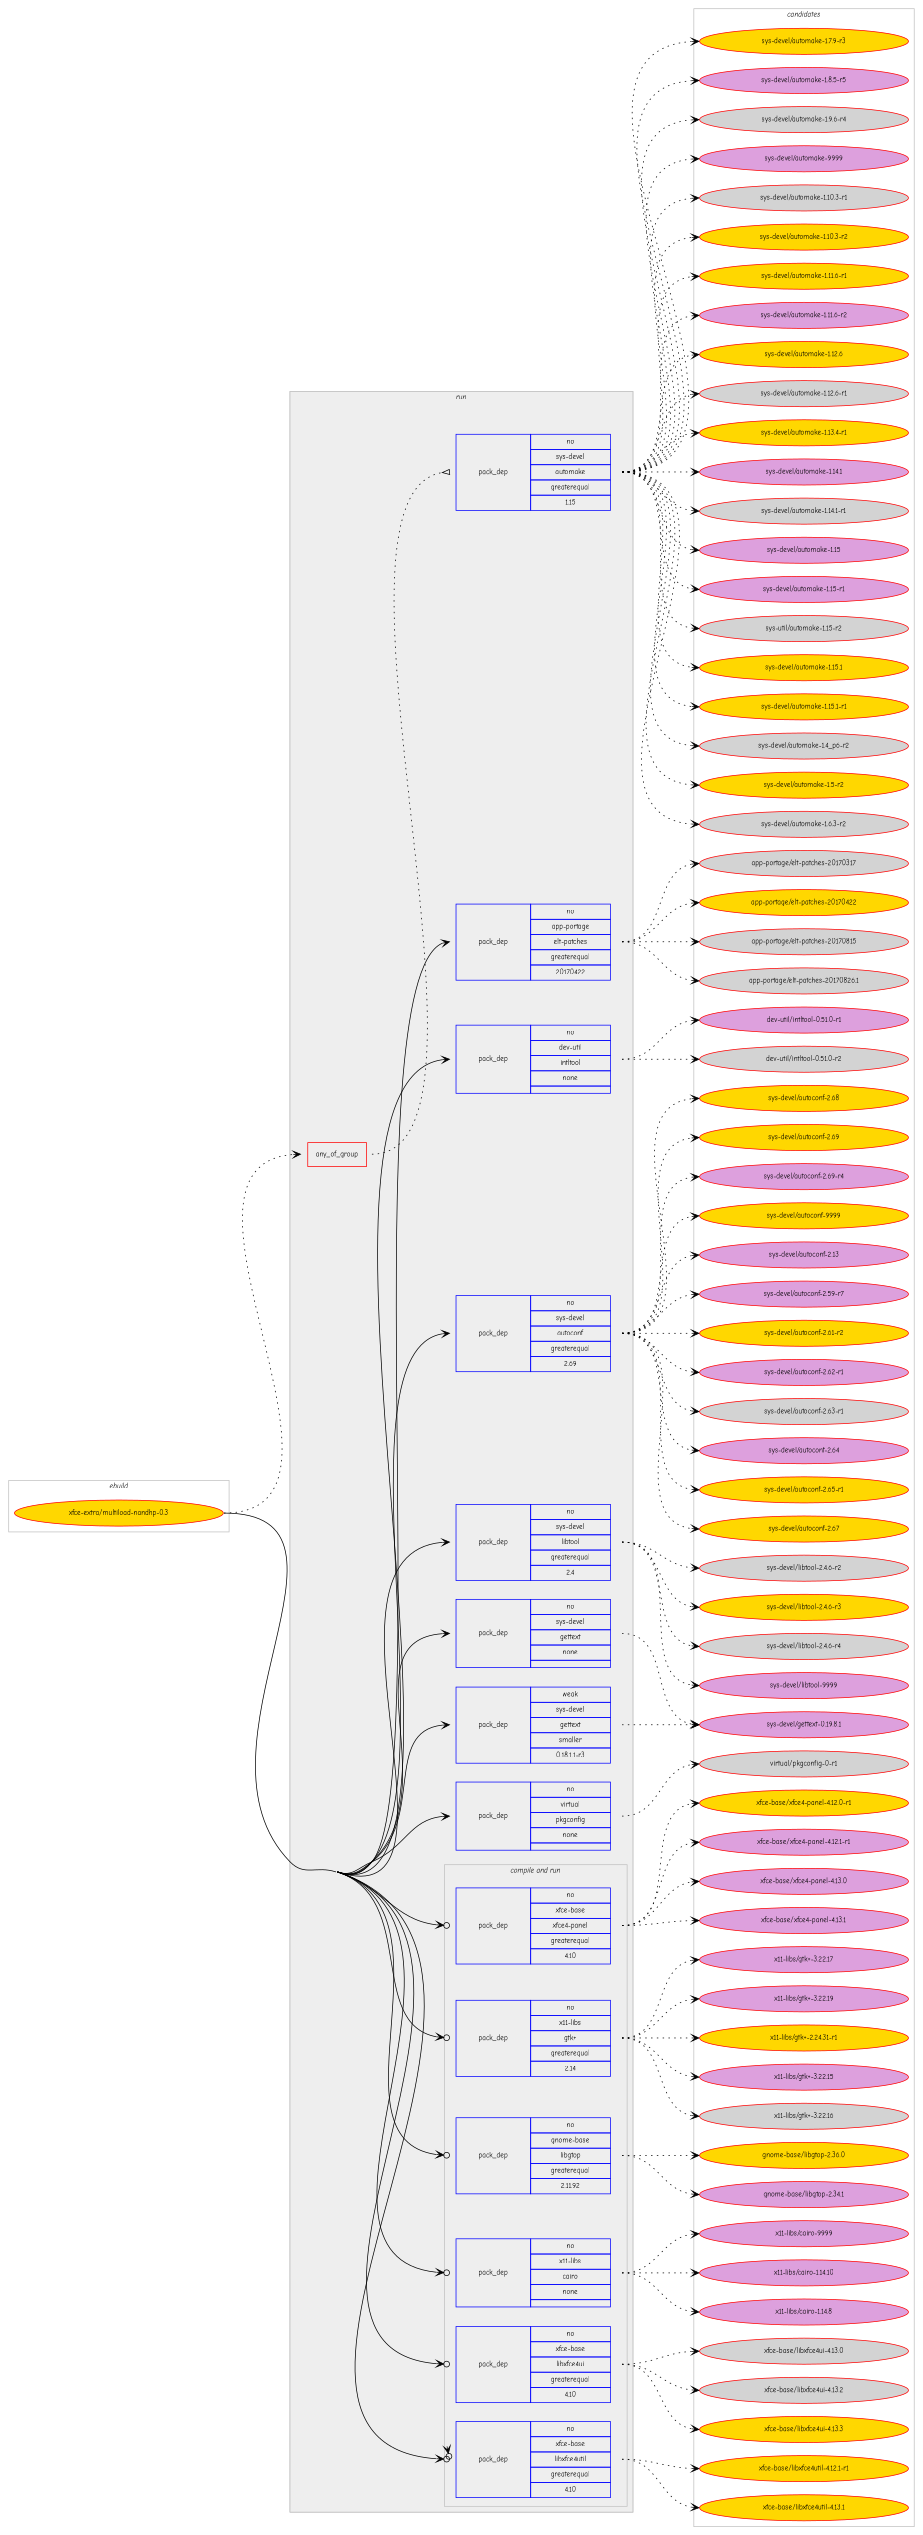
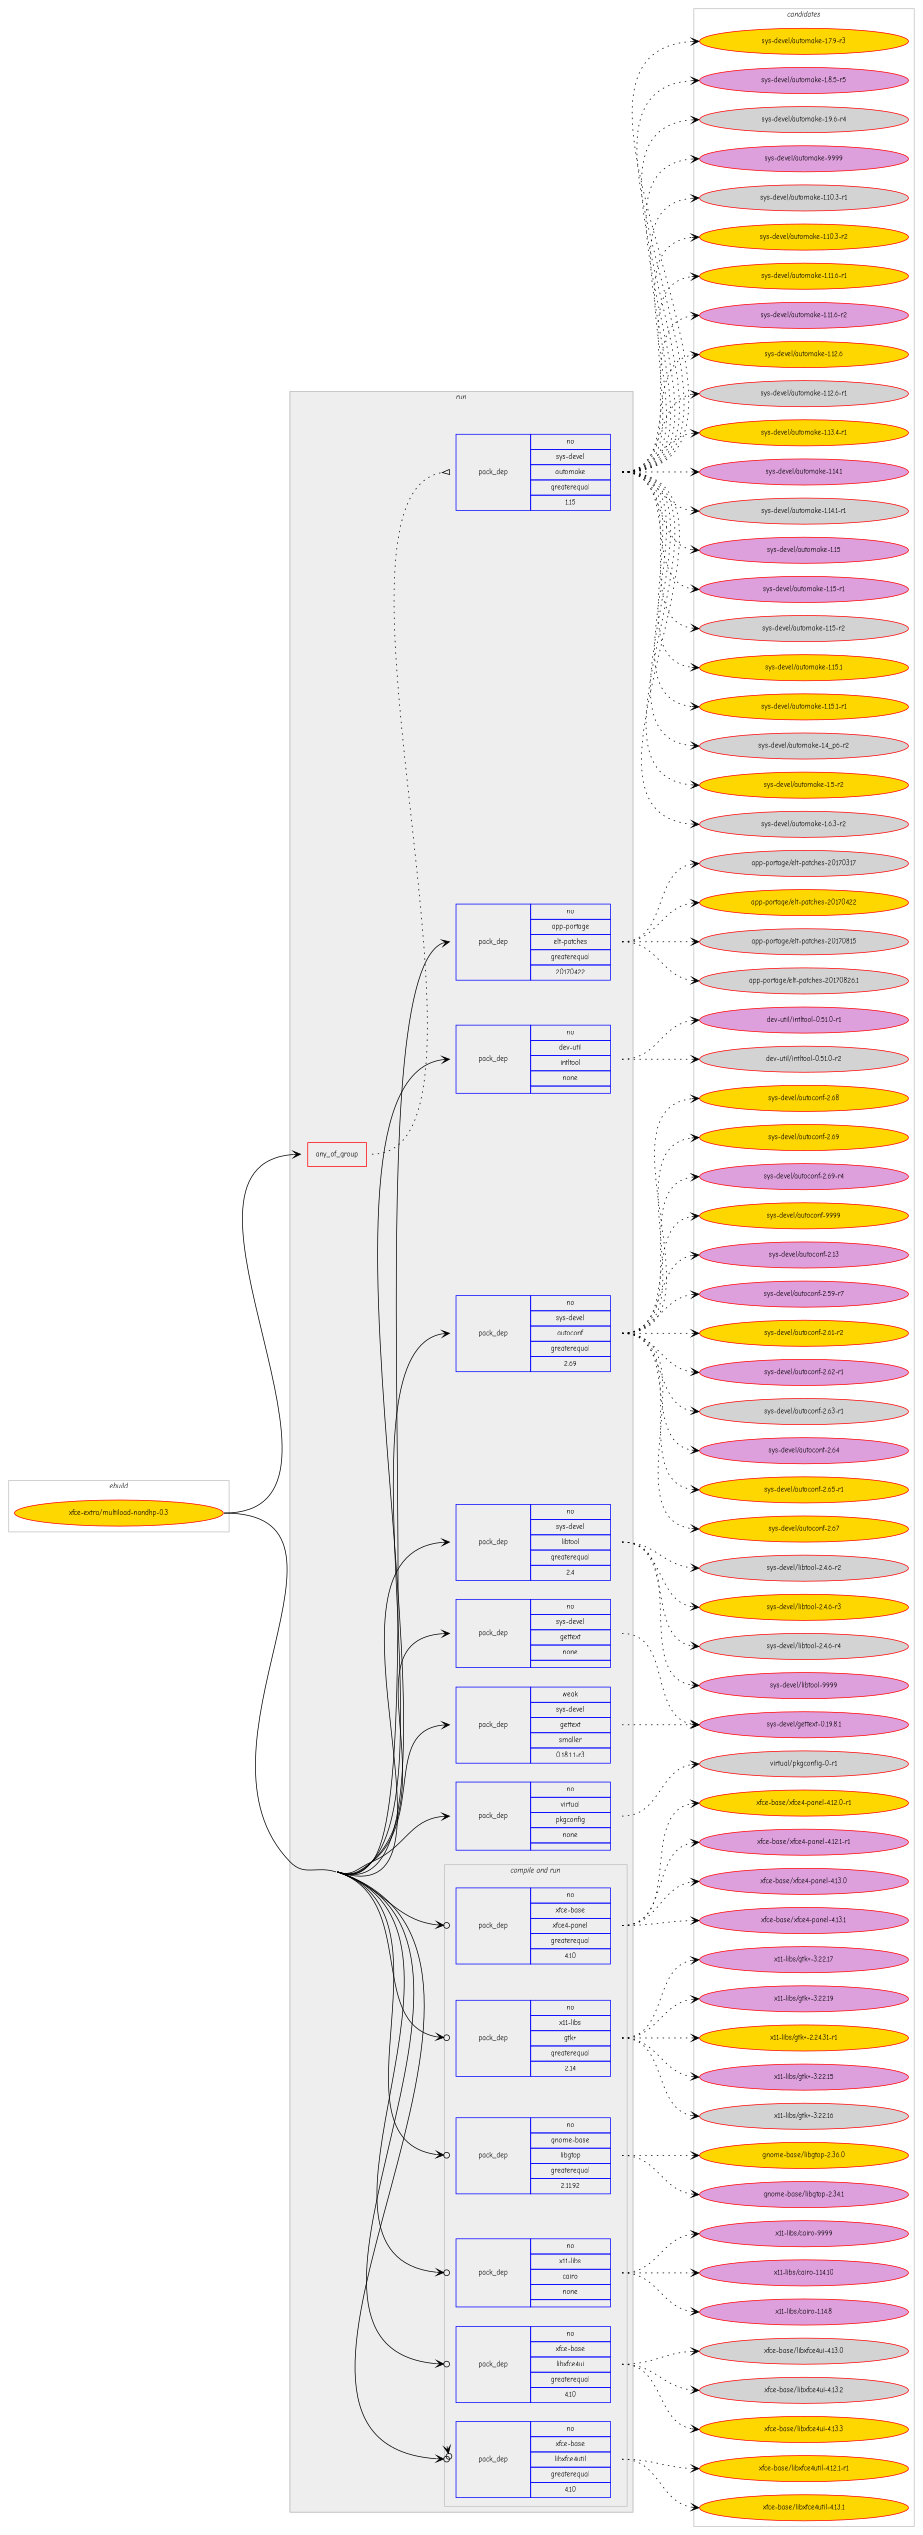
node "sys-util/automake-1.15-r2": label "sys-util/automake-1.15-r2" -> "sys-devel/automake-1.15-r2"
edge "xfce-extra/multiload-nandhp-0.3" -> "any_of_group": style dotted -> solid
